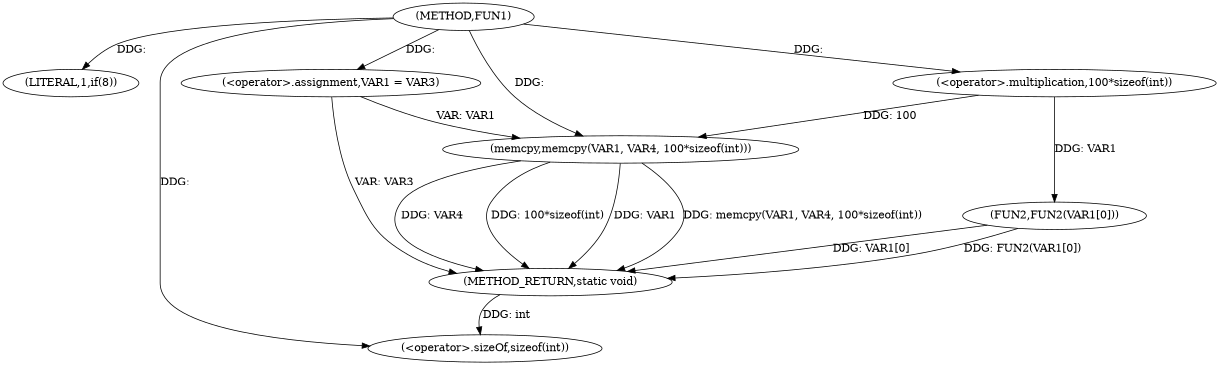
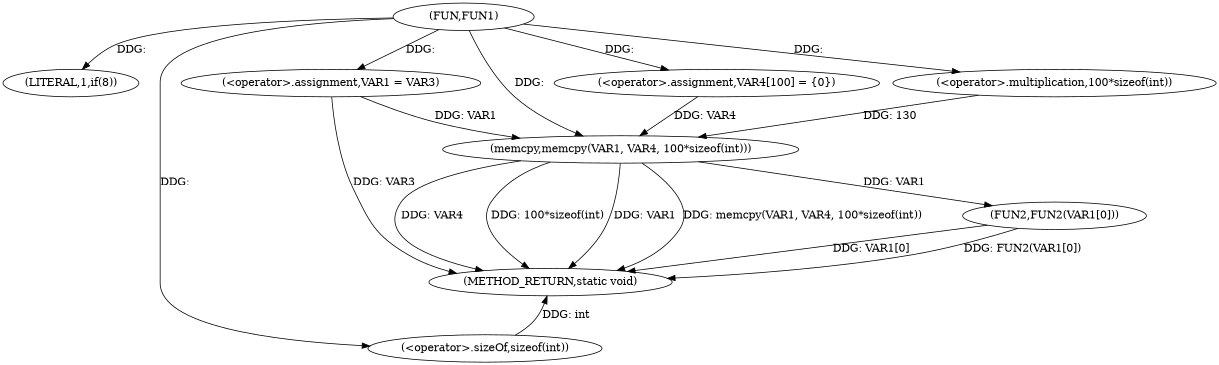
node "(METHOD,FUN1)": label "(METHOD,FUN1)" -> "(FUN,FUN1)"
node "(<operator>.assignment,VAR4[100] = {0})": added
edge "(<operator>.assignment,VAR1 = VAR3)" -> "(memcpy,memcpy(VAR1, VAR4, 100*sizeof(int)))": label "VAR: VAR1" -> "DDG: VAR1"
edge "(<operator>.multiplication,100*sizeof(int))" -> "(memcpy,memcpy(VAR1, VAR4, 100*sizeof(int)))": label "DDG: 100" -> "DDG: 130"
edge "(<operator>.multiplication,100*sizeof(int))" -> "(FUN2,FUN2(VAR1[0]))": now "(memcpy,memcpy(VAR1, VAR4, 100*sizeof(int)))" -> "(FUN2,FUN2(VAR1[0]))"
edge "(<operator>.assignment,VAR1 = VAR3)" -> "(METHOD_RETURN,static void)": label "VAR: VAR3" -> "DDG: VAR3"
edge "(METHOD_RETURN,static void)" -> "(<operator>.sizeOf,sizeof(int))": reversed
